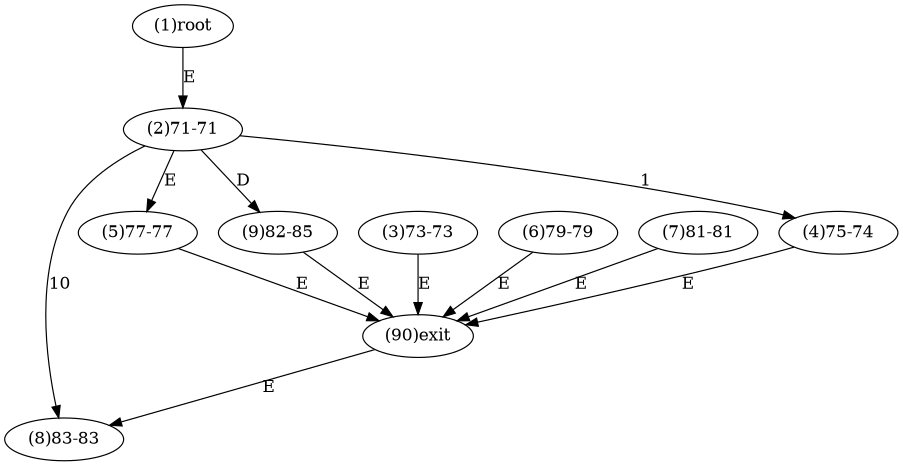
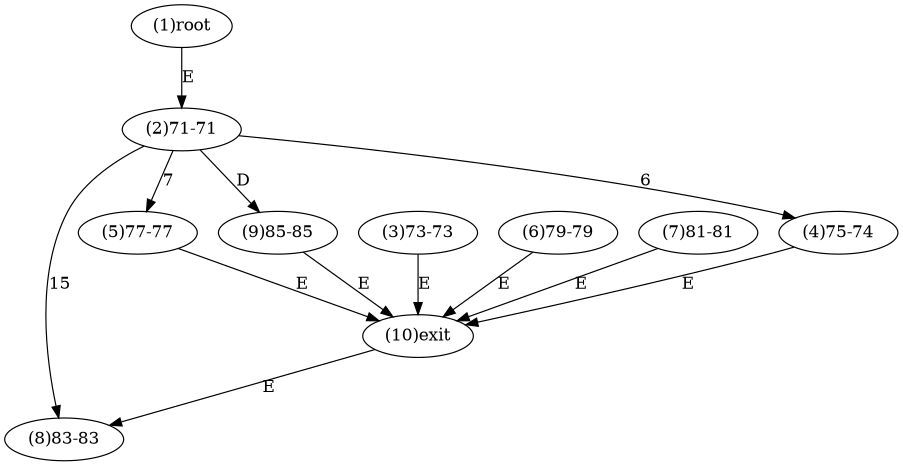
edge "(2)71-71" -> "(5)77-77": label "E" -> "7"
edge "(2)71-71" -> "(4)75-74": label "1" -> "6"
node "(9)82-85": label "(9)82-85" -> "(9)85-85"
edge "(2)71-71" -> "(8)83-83": label "10" -> "15"
node "(90)exit": label "(90)exit" -> "(10)exit"
